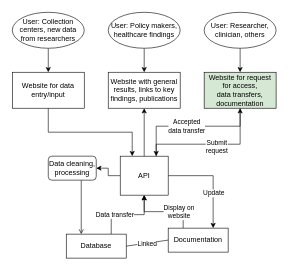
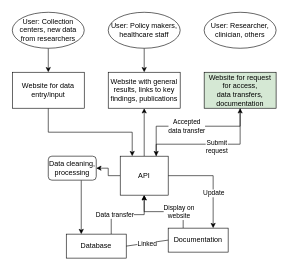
node "User: Policy makers, healthcare findings": label "User: Policy makers, healthcare findings" -> "User: Policy makers, healthcare staff"
edge "User: Researcher, clinician, others" -> "Website for request for access, data transfers, documentation": removed
edge "Data cleaning, processing" -> "Database": arrowhead open -> classic
